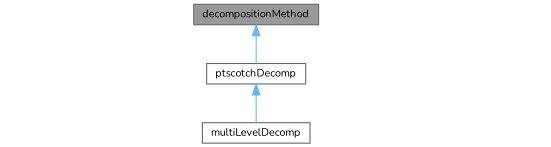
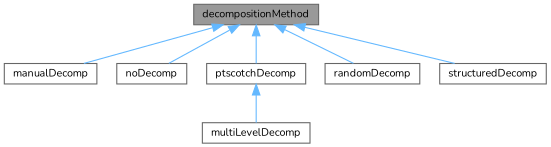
node "manualDecomp": added
node "noDecomp": added
node "randomDecomp": added
node "structuredDecomp": added
